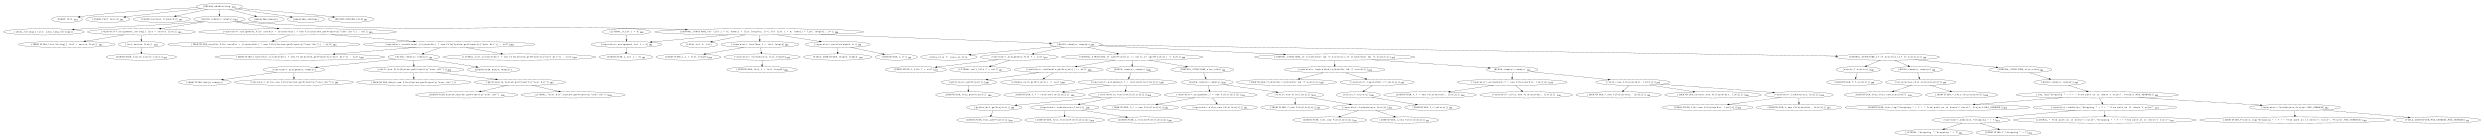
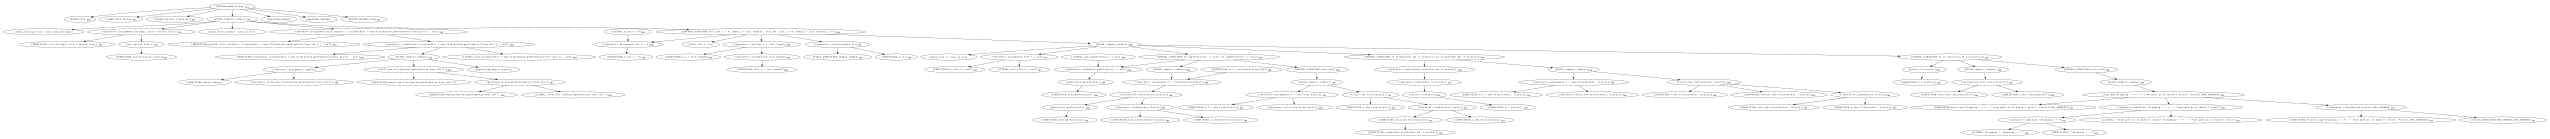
node "(LOCAL,File userDir: java.io.File)": added
edge "(<operator>.notEquals,getProject() != null)" -> "(LITERAL,null,getProject() != null)": reversed
edge "(<operator>.logicalAnd,tryUserDir && !f.exists())" -> "(IDENTIFIER,tryUserDir,tryUserDir && !f.exists())": now "(IDENTIFIER,list,new File(list[i]))" -> "(IDENTIFIER,tryUserDir,tryUserDir && !f.exists())"
edge "(<operator>.assignment,f = resolveFile(list[i]))" -> "(IDENTIFIER,f,f = resolveFile(list[i]))": reversed
